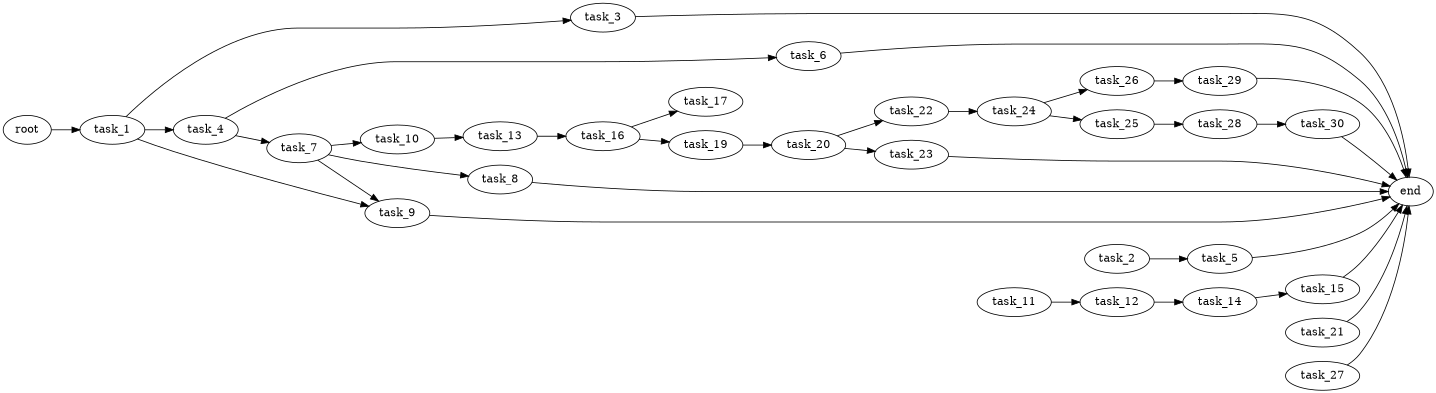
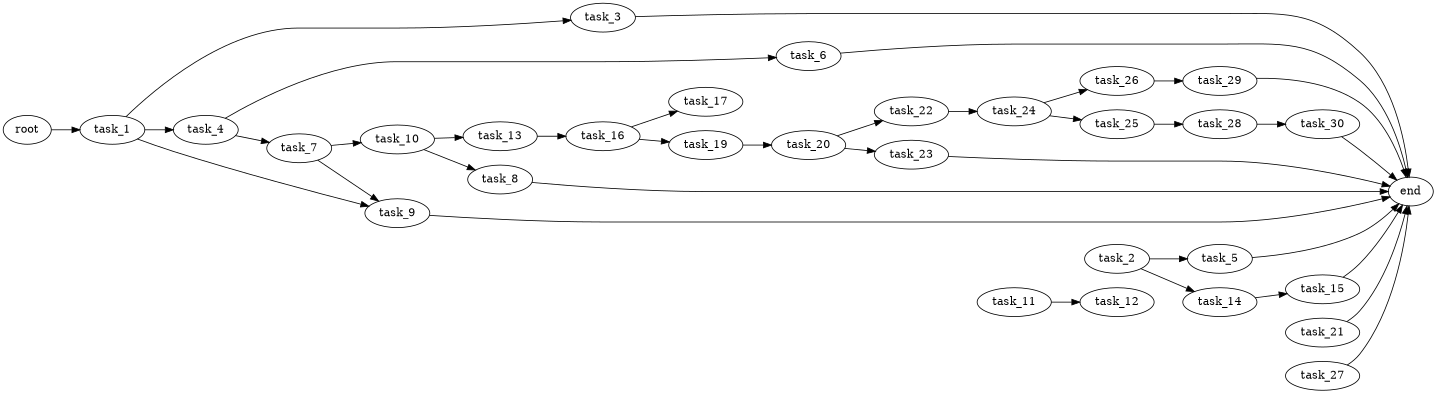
edge "task_7" -> "task_8": now "task_10" -> "task_8"
edge "task_12" -> "task_14": now "task_2" -> "task_14"
